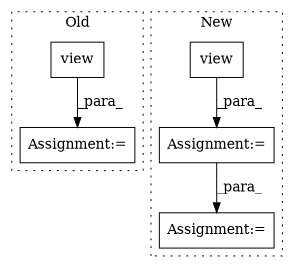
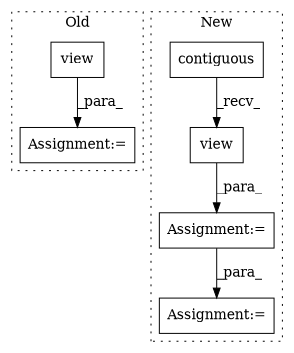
node "contiguous": added
